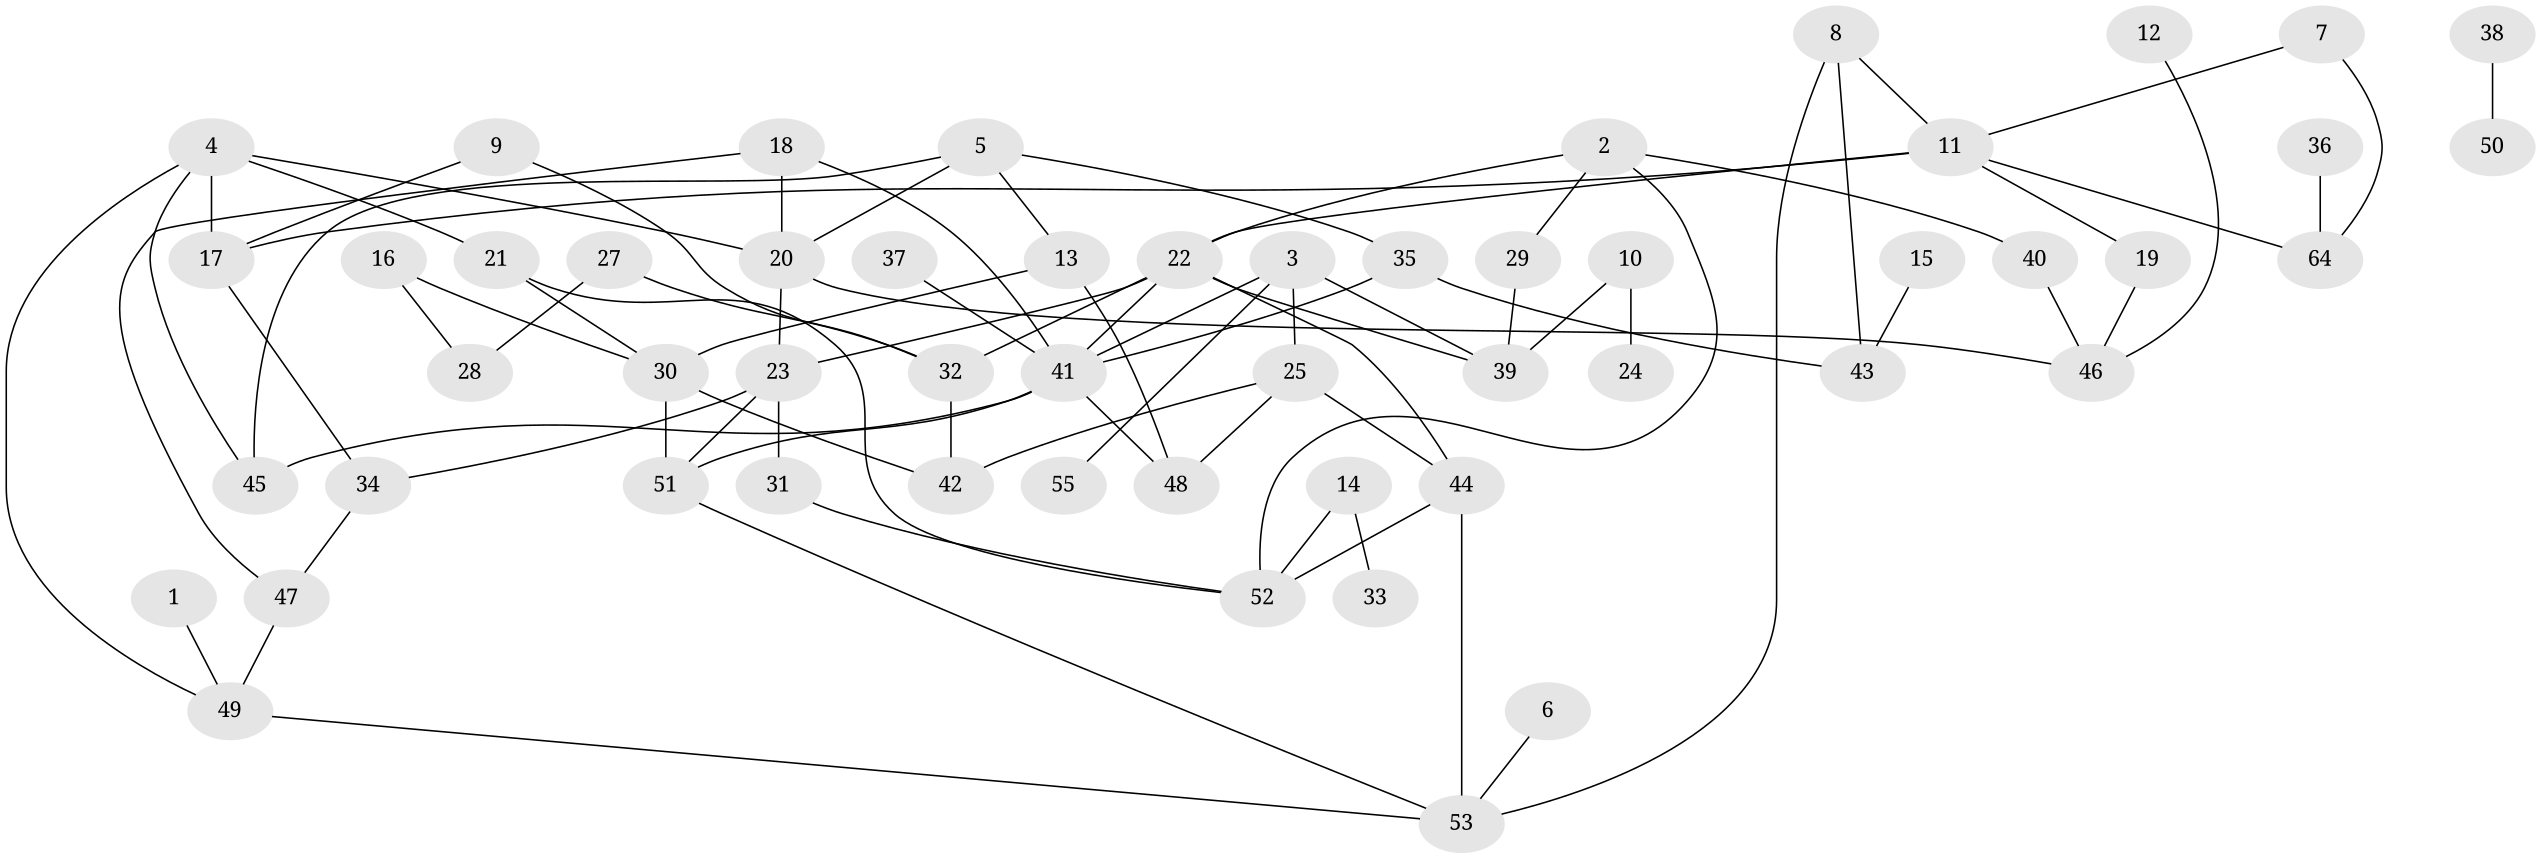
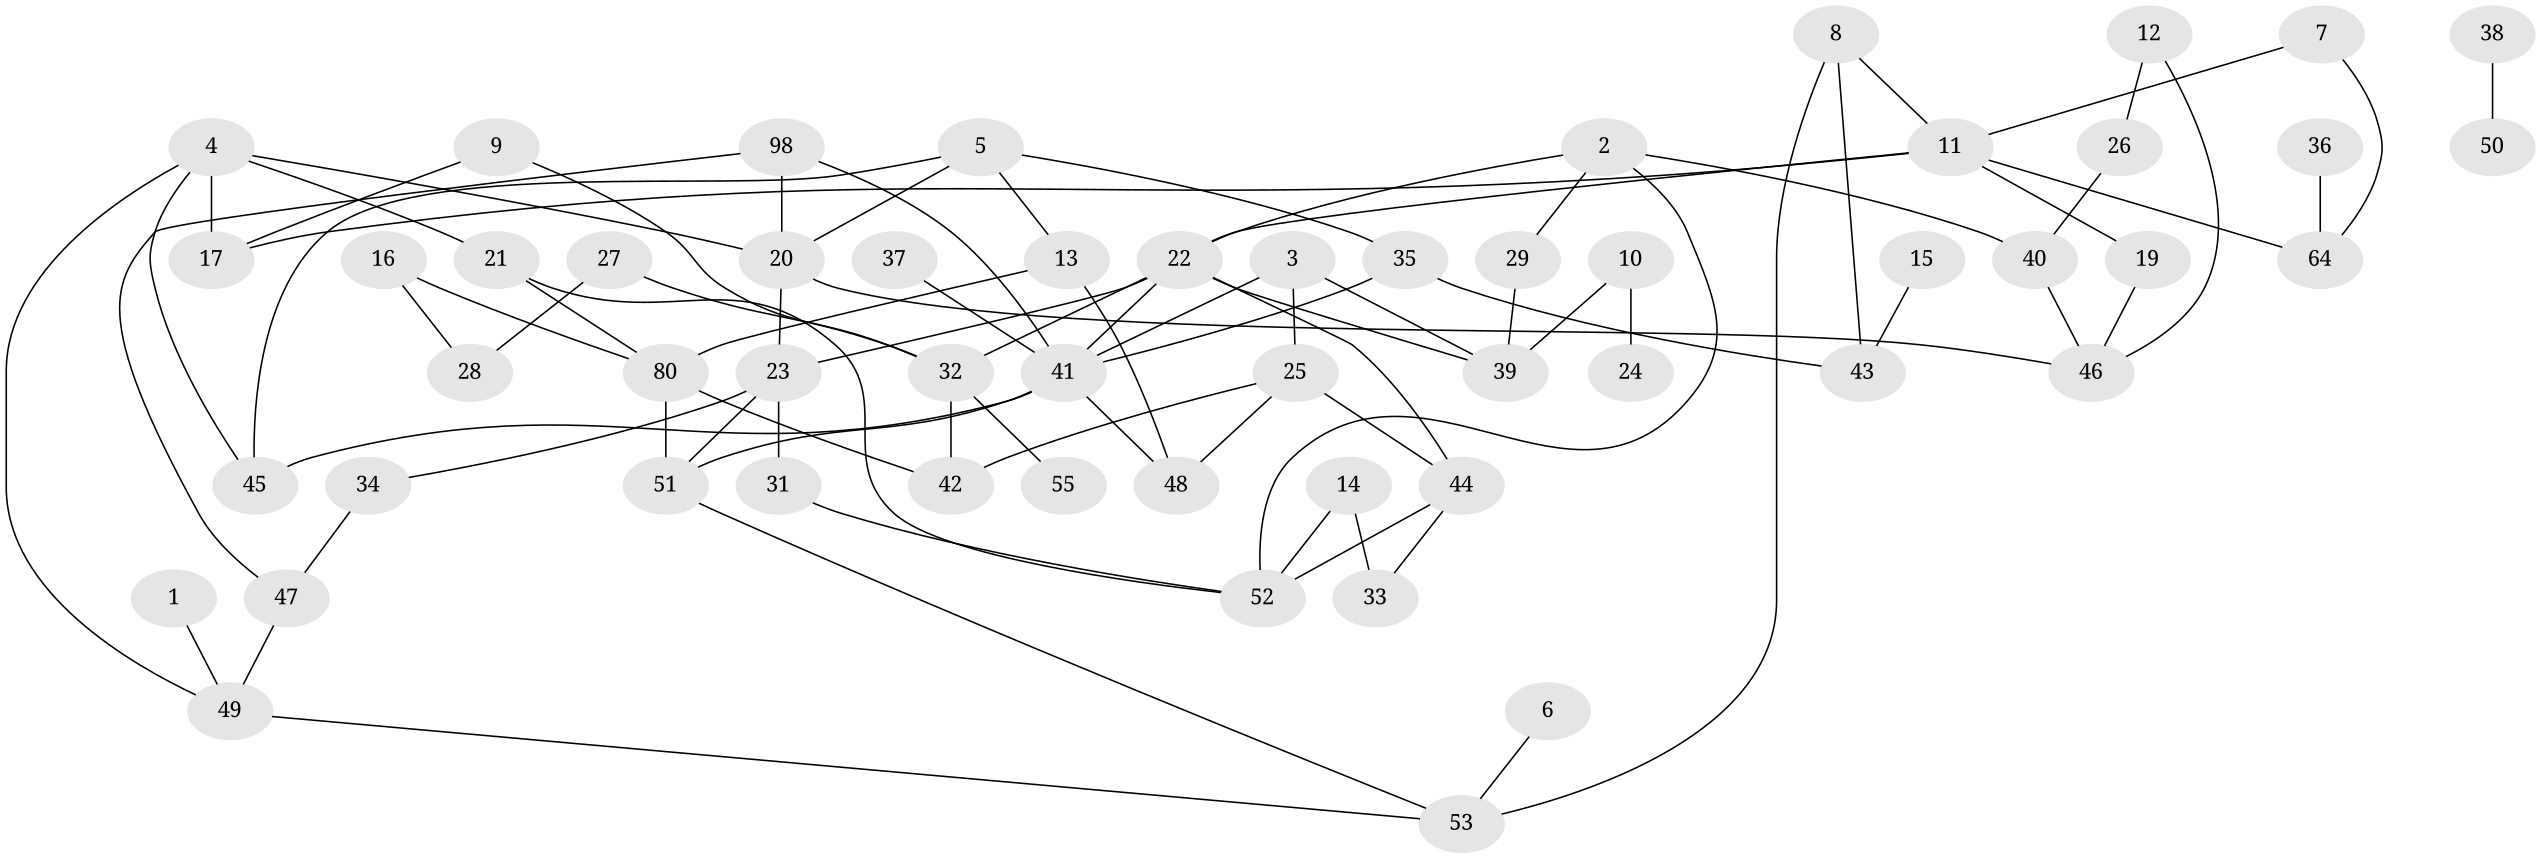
node "18": label "18" -> "98"
node "26": added
edge "17" -- "34": removed
node "30": label "30" -> "80"
edge "3" -- "55": now "32" -- "55"
edge "44" -- "53": now "44" -- "33"
